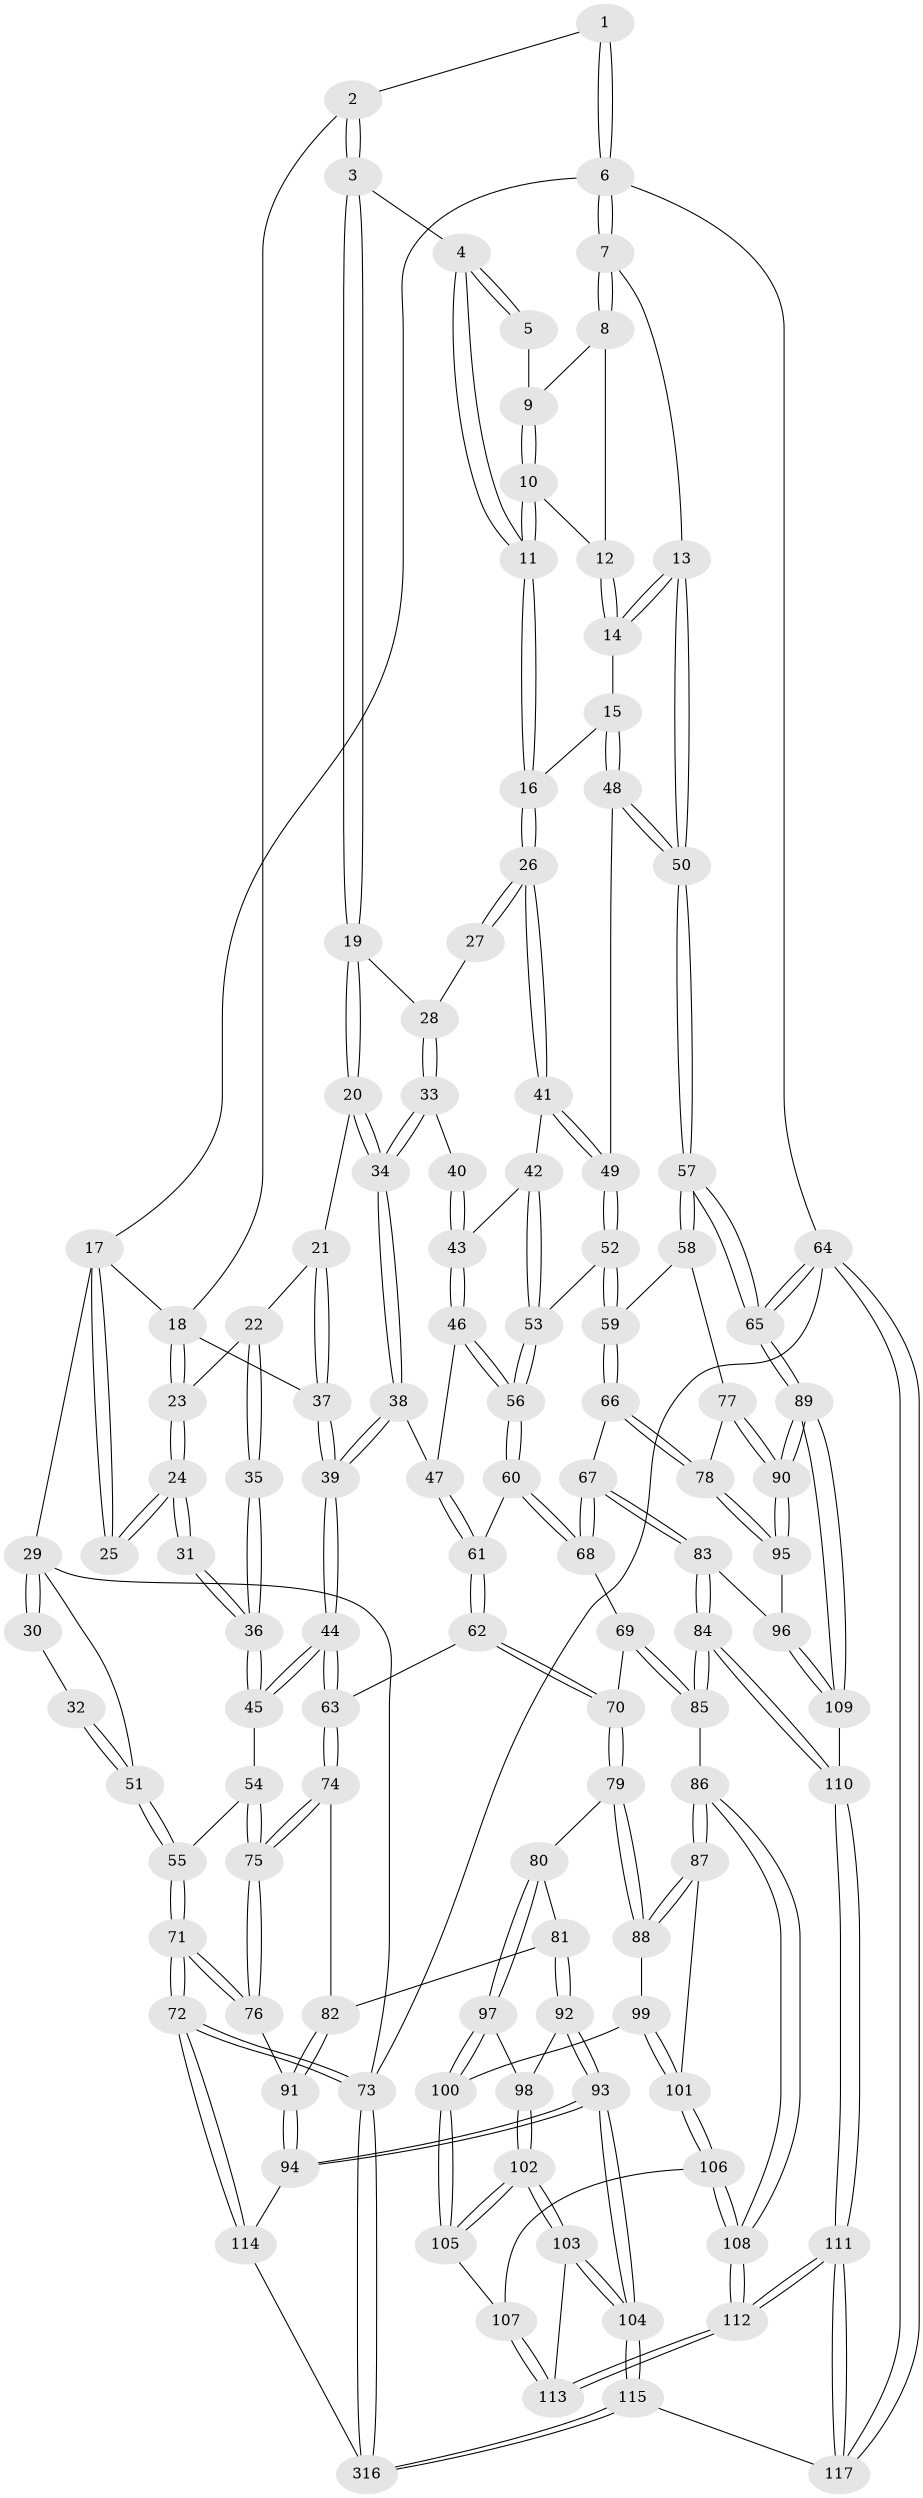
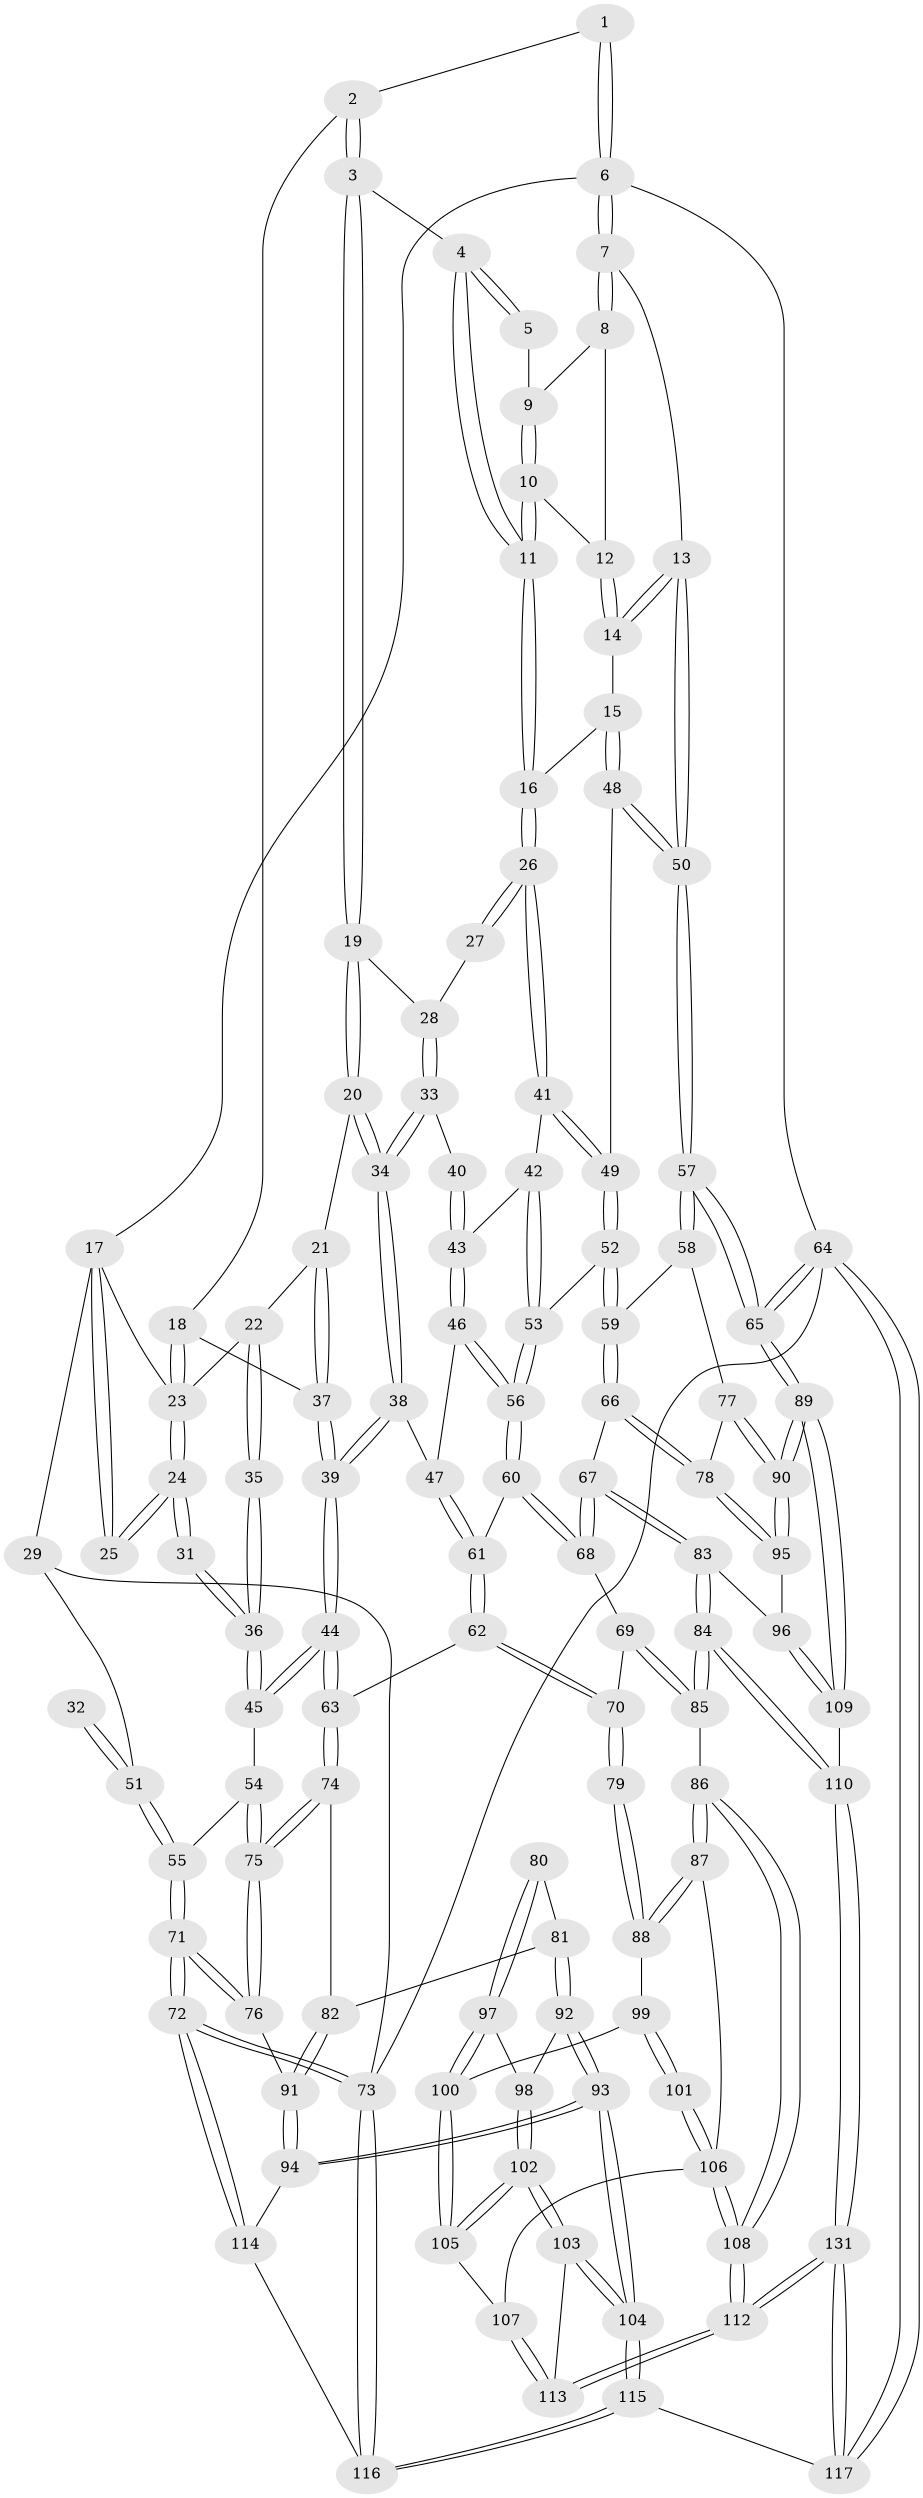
edge "17" -- "18": now "17" -- "23"
node "30": removed
edge "79" -- "80": removed
edge "87" -- "101": now "87" -- "106"
node "111": label "111" -> "131"
node "316": label "316" -> "116"
